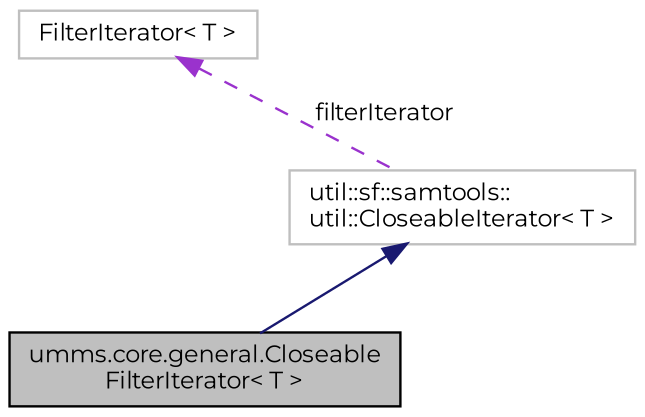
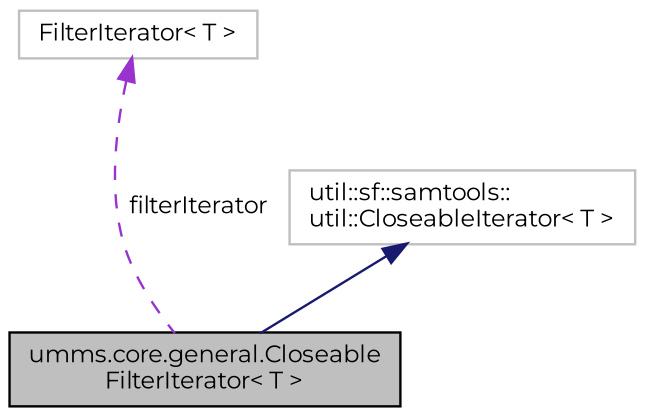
edge "util::sf::samtools:: util::CloseableIterator< T >" -> "FilterIterator< T >": now "umms.core.general.Closeable FilterIterator< T >" -> "FilterIterator< T >"
